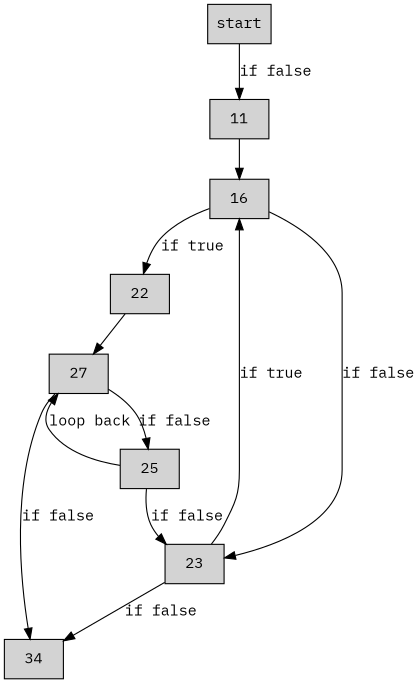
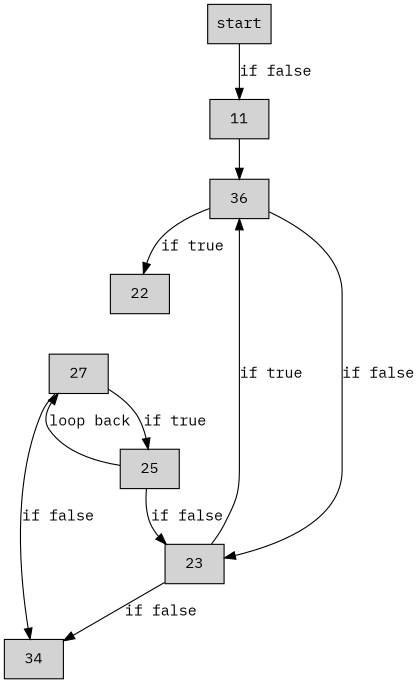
node "16": label "16" -> "36"
edge "22" -> "27": removed
edge "27" -> "25": label "if false" -> "if true"
